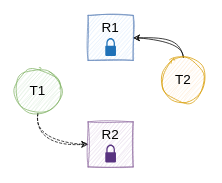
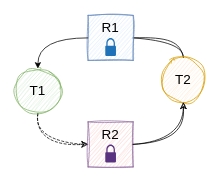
edge "T2" -> "R1": arrowhead classic -> none
edge "R1" -> "T1": added
node "R2": fillcolor #e1d5e7 -> #f8cecc
edge "R2" -> "T2": added
